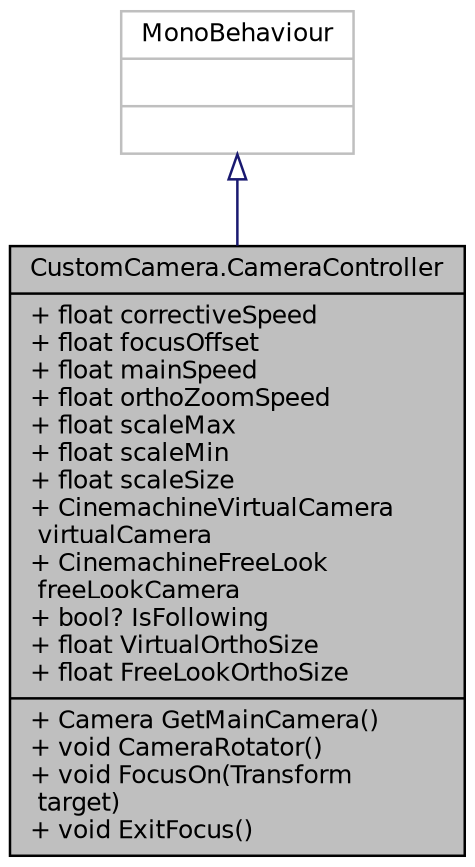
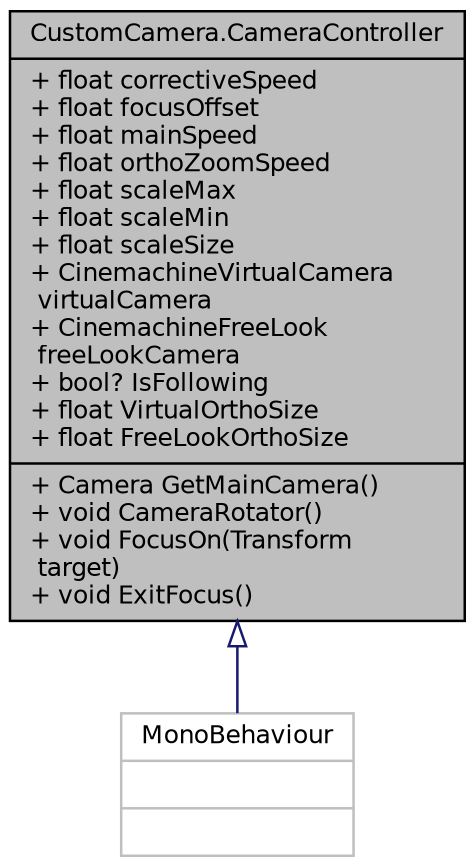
edge "CustomCamera.CameraController" -> "MonoBehaviour": reversed
